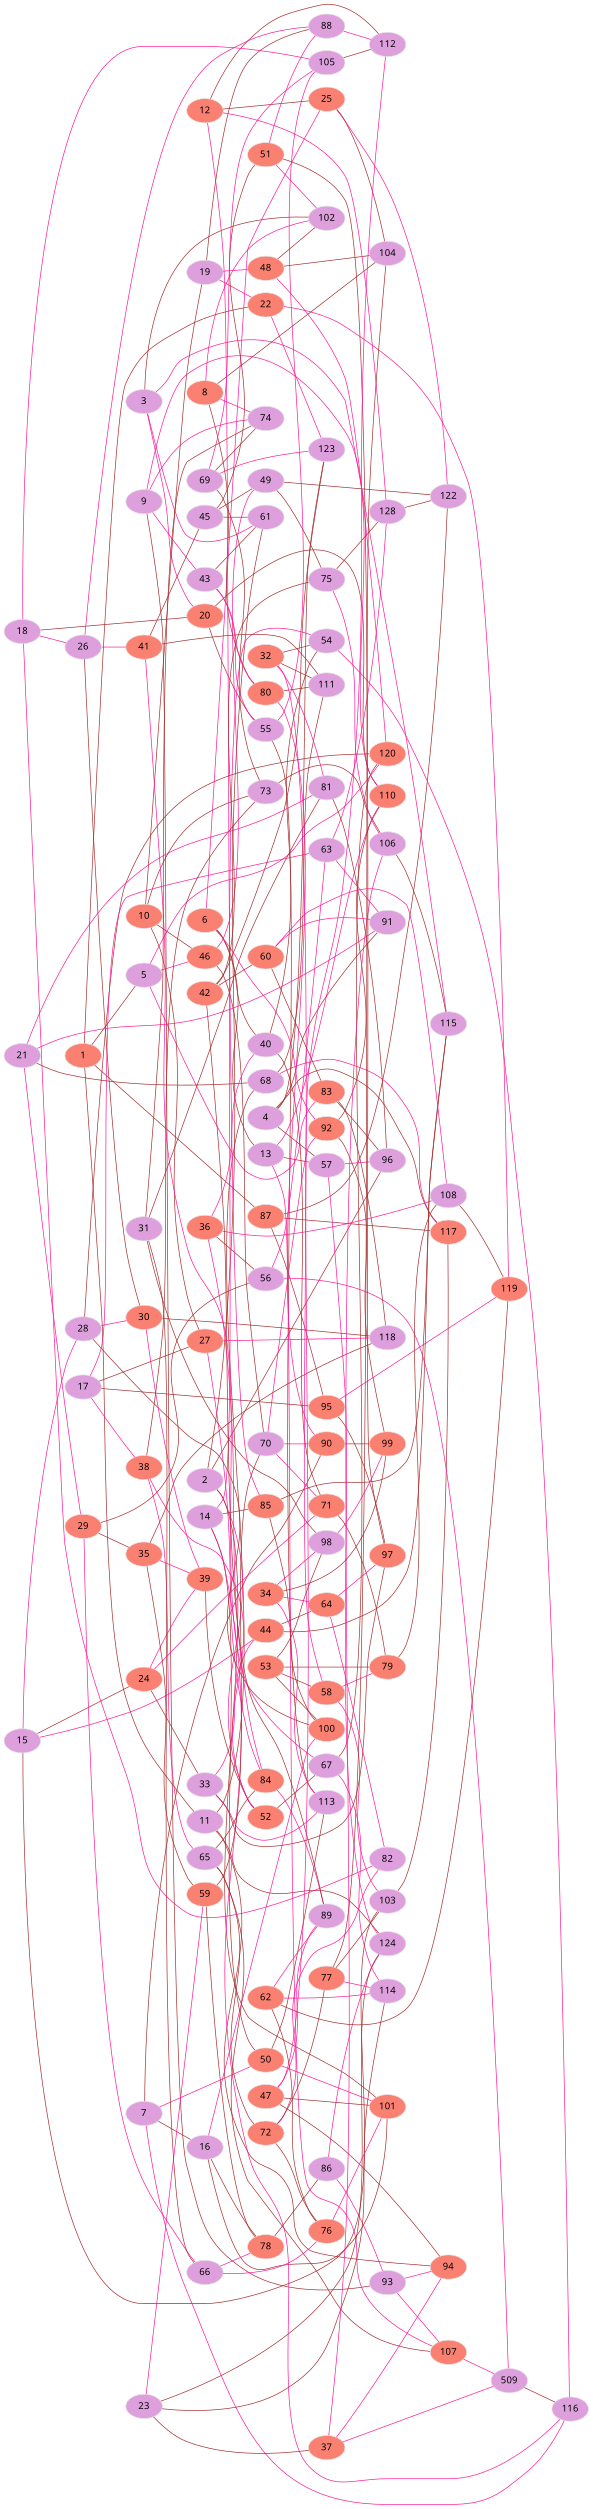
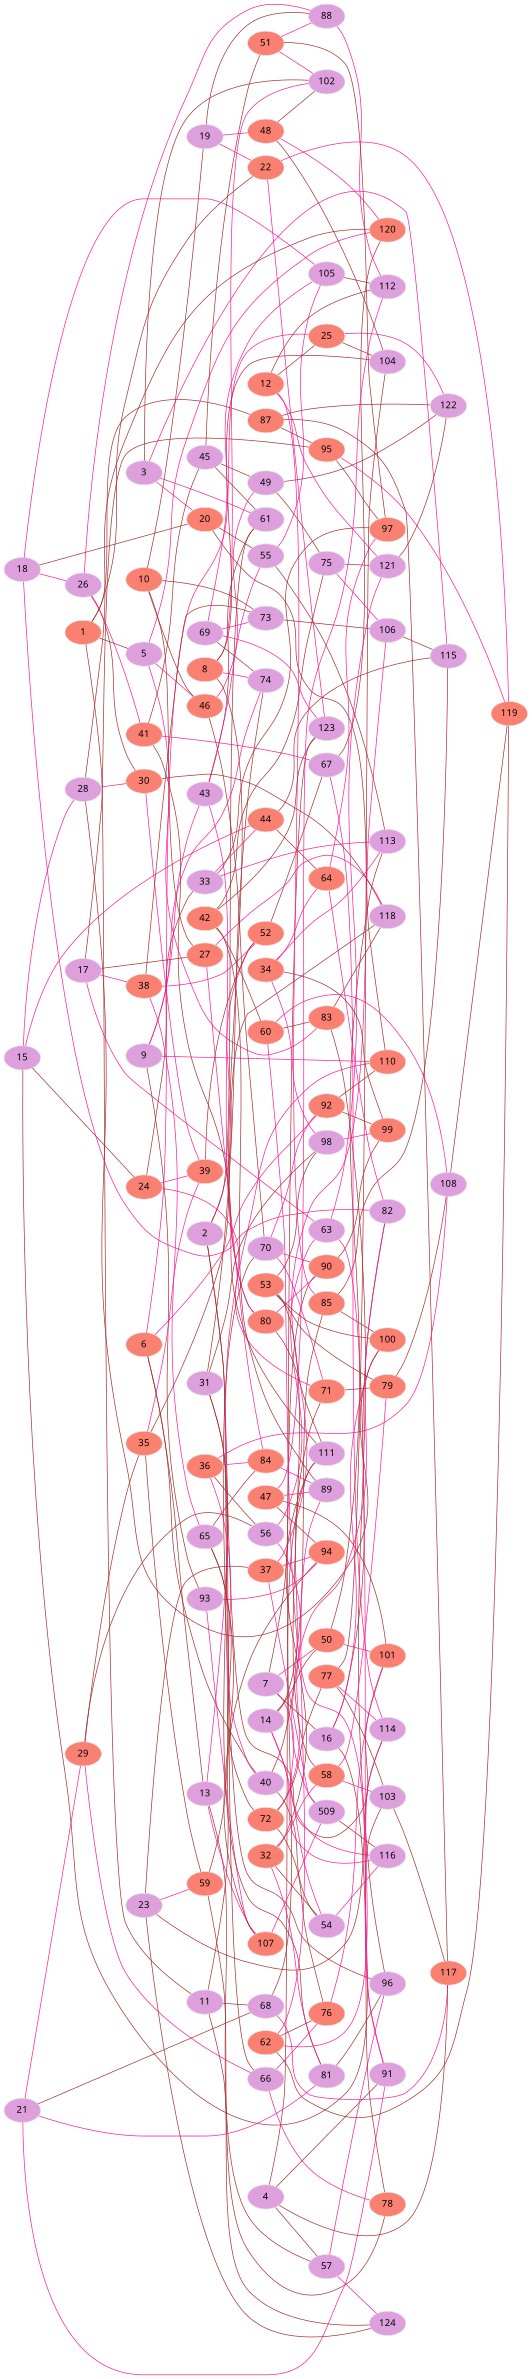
node "128": label "128" -> "121"
edge "69" -- "73": color brown -> deeppink
node "86": removed
edge "101" -- "16": now "82" -- "16"
